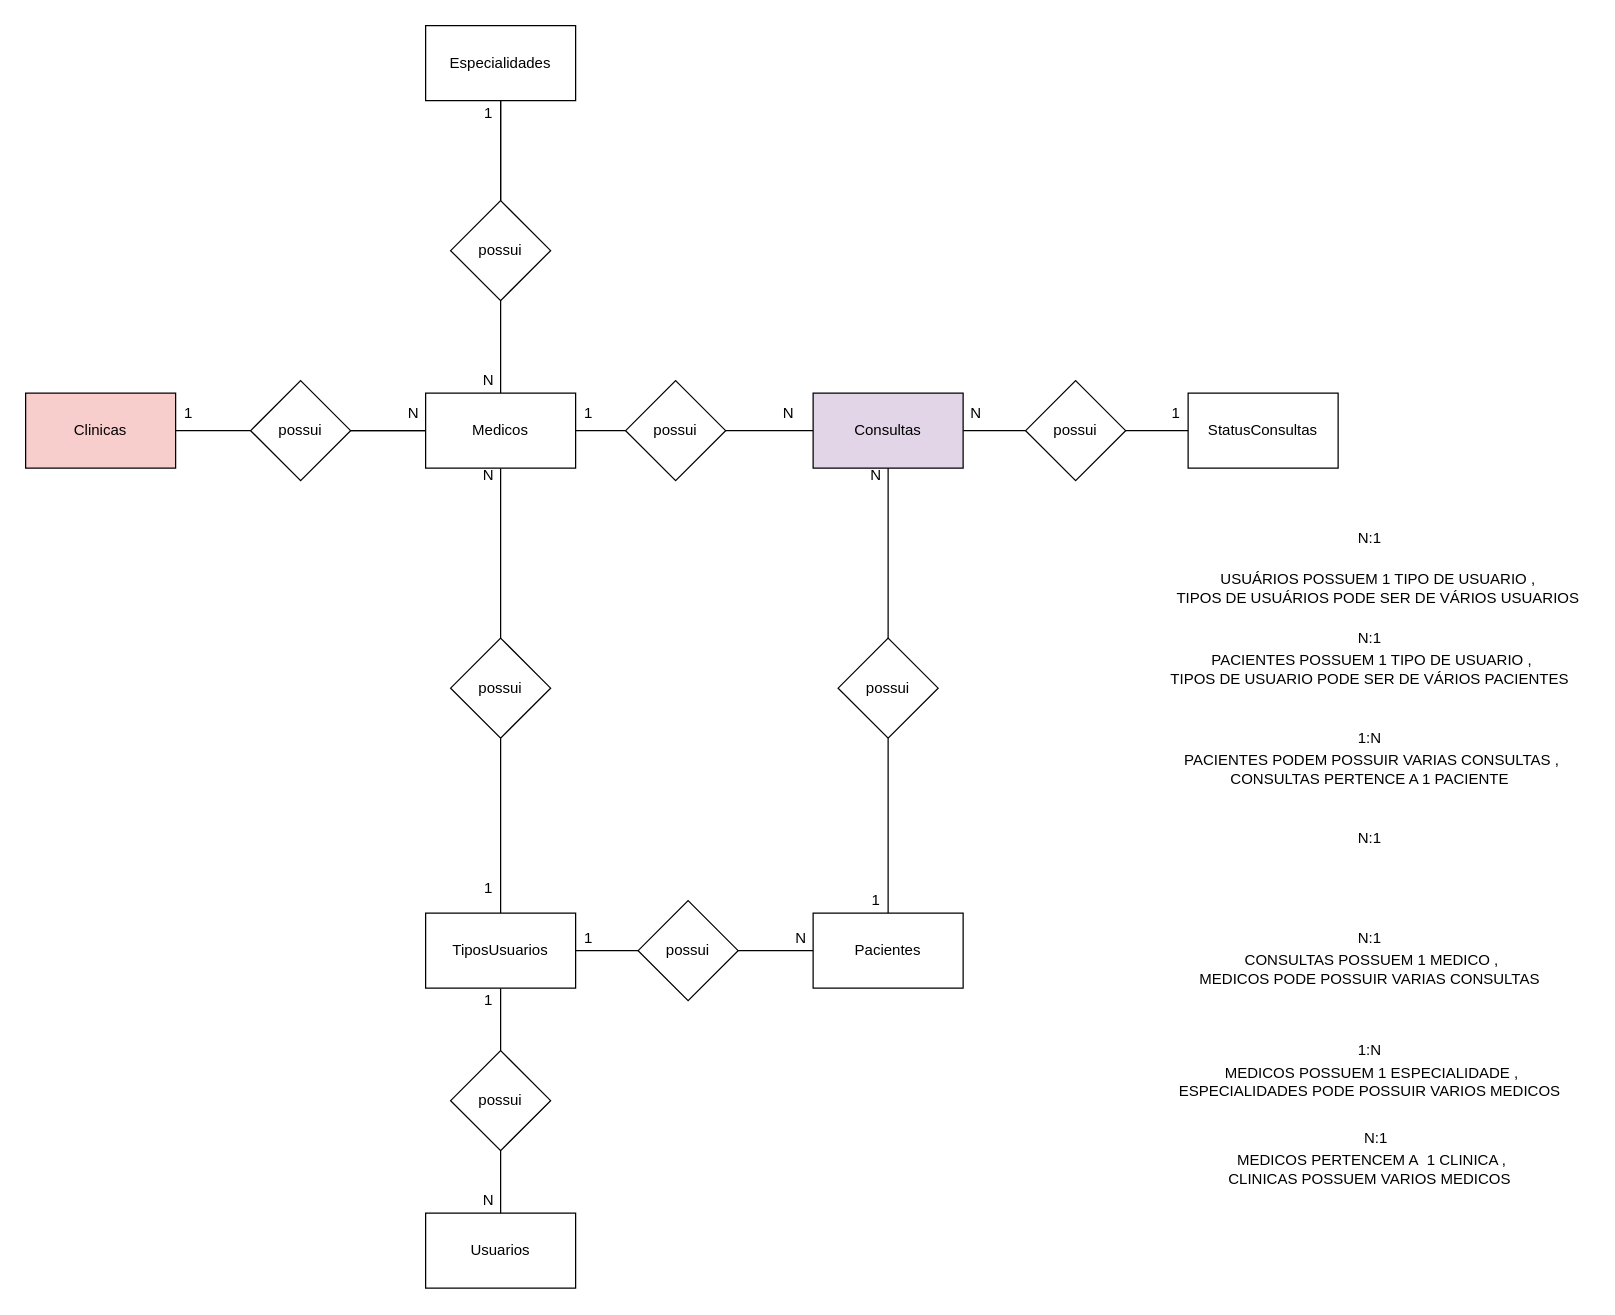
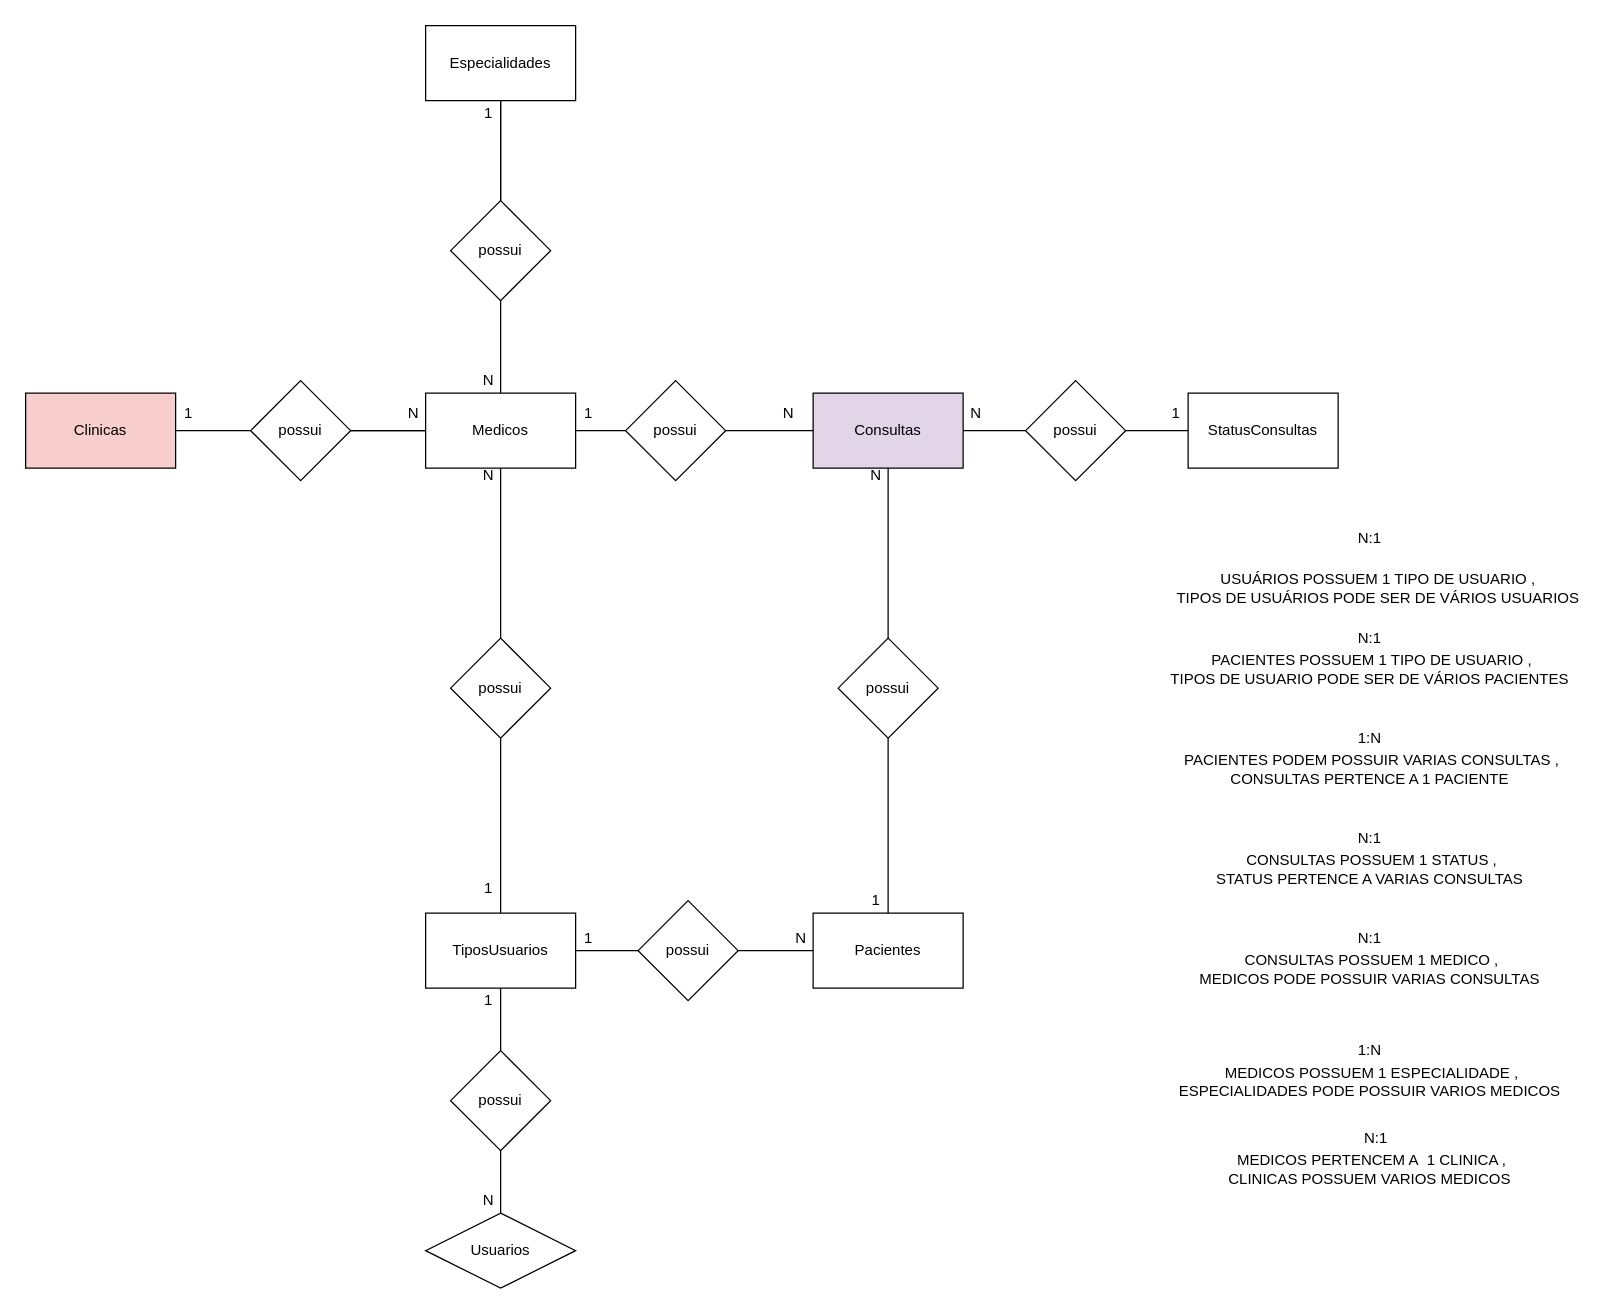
node "CONSULTAS POSSUEM 1 STATUS , STATUS PERTENCE A VARIAS CONSULTAS": added
node "Usuarios": shape rectangle -> diamond
